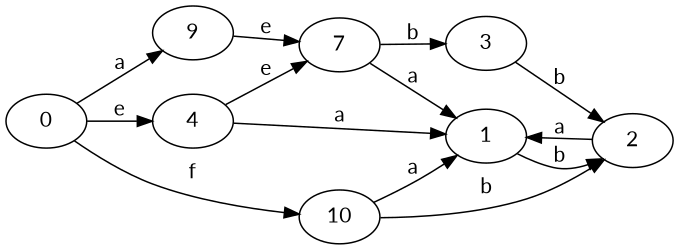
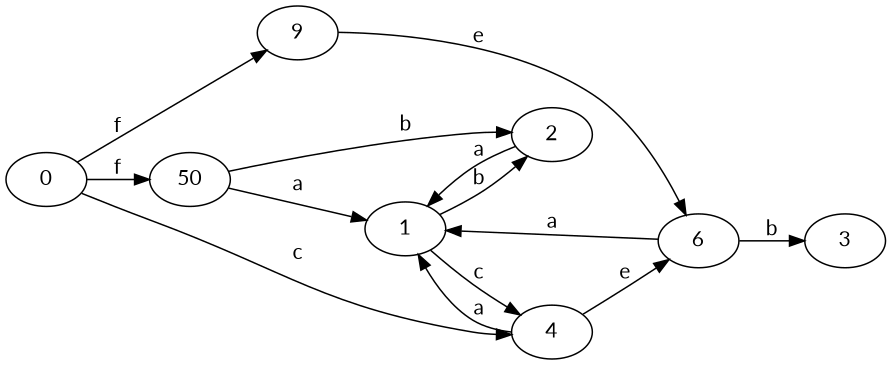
node "7": label "7" -> "6"
edge "0" -> "9": label "a" -> "f"
edge "3" -> "2": removed, label "b"
edge "0" -> "4": label "e" -> "c"
node "10": label "10" -> "50"
edge "1" -> "4": added, label "c"
